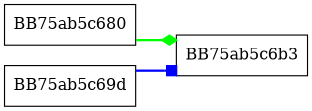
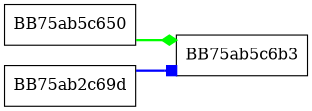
node "BB75ab5c680": label "BB75ab5c680" -> "BB75ab5c650"
node "BB75ab5c69d": label "BB75ab5c69d" -> "BB75ab2c69d"
